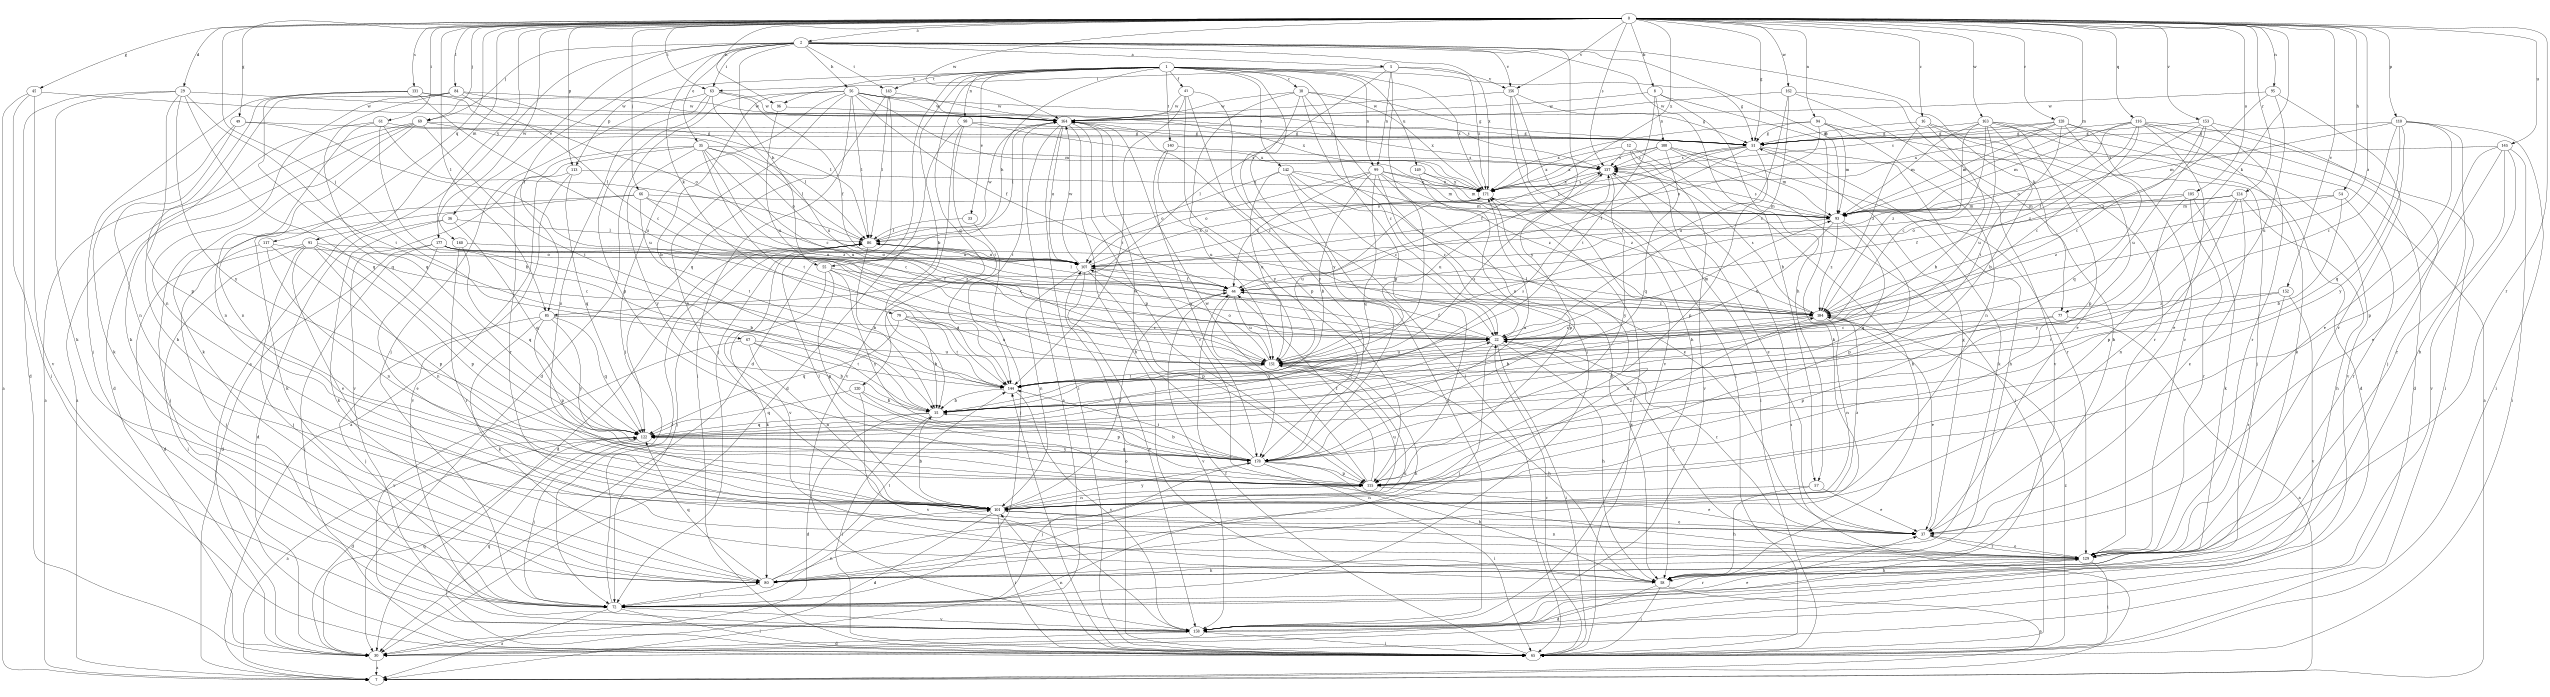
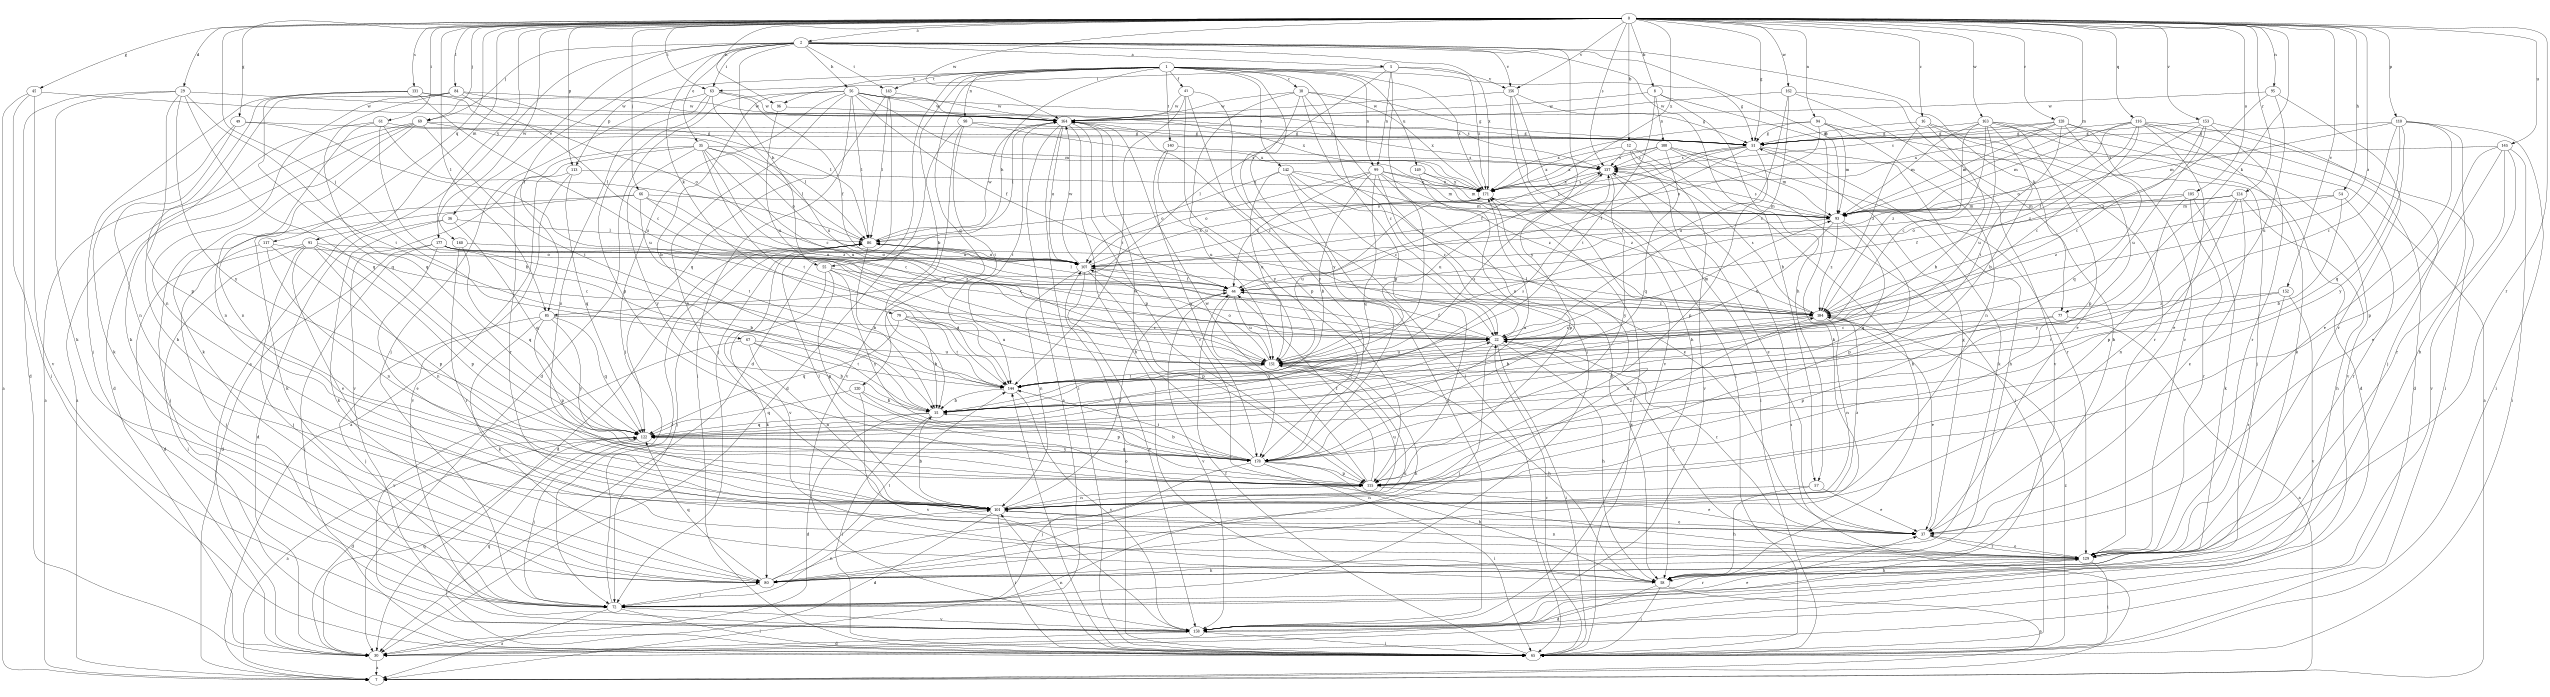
edge "0" -> "12": added, label "b"
node "33": removed
edge "101" -> "178": removed, label "y"
